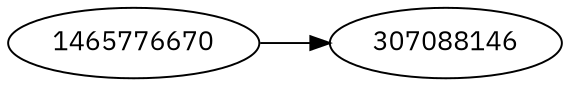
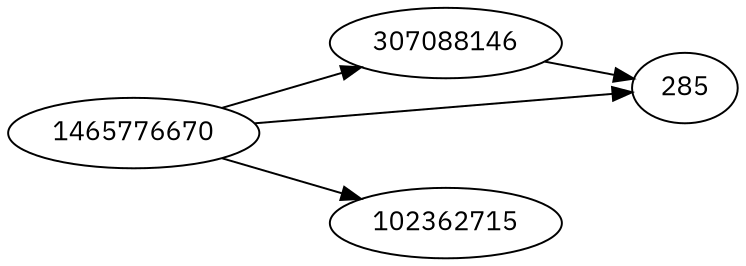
node "285": added
node "102362715": added
